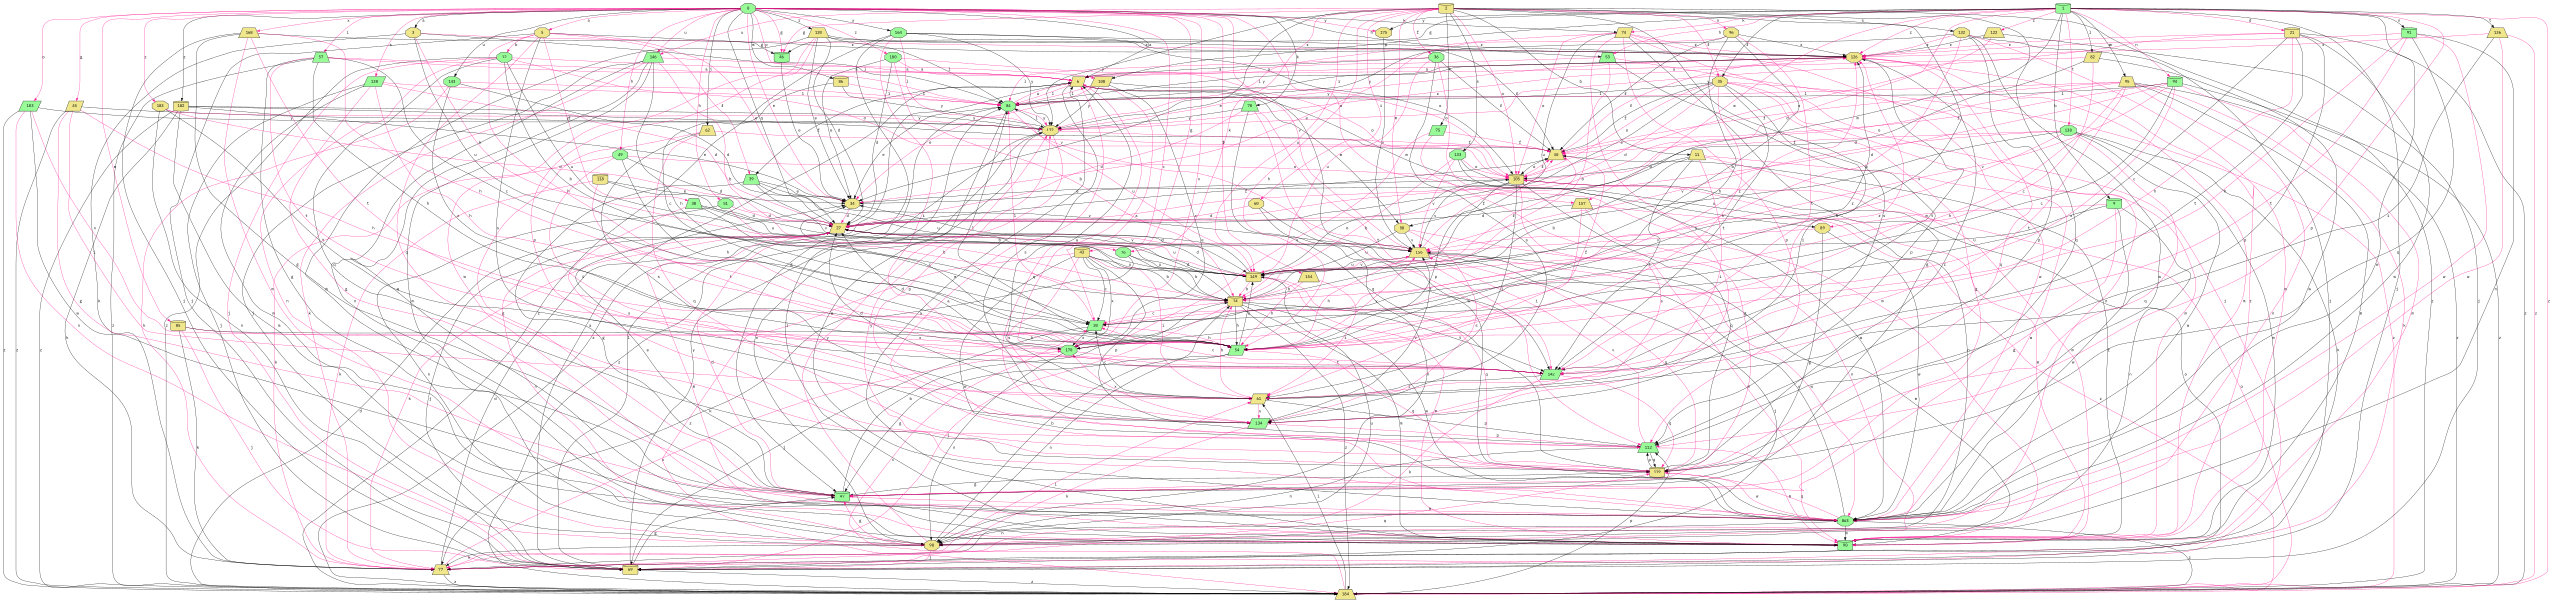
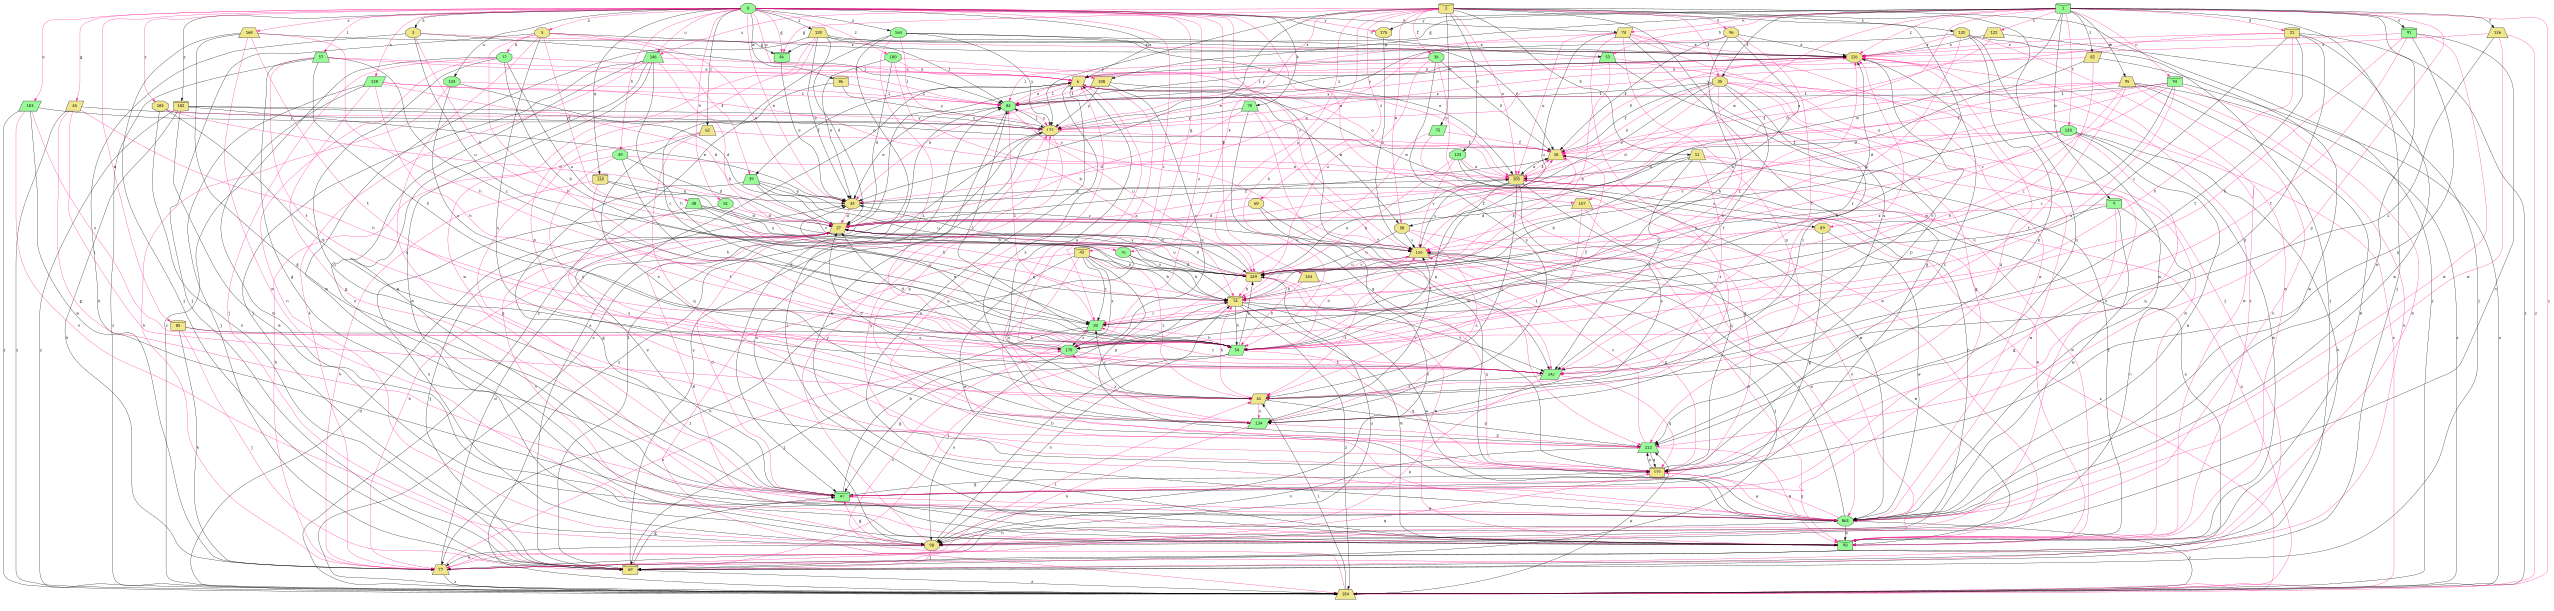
edge "0" -> "27": now "0" -> "118"
edge "12" -> "105": now "130" -> "105"
edge "105" -> "134": color deeppink -> black
